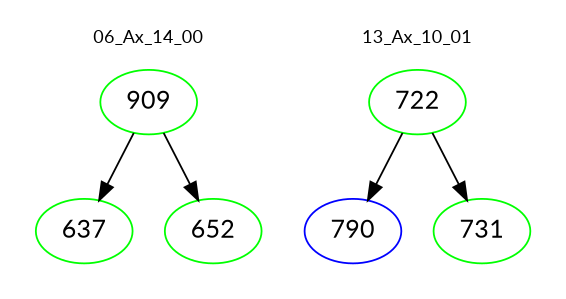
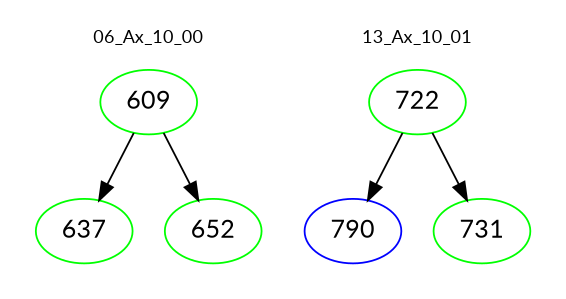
cluster "06_Ax_14_00": label "06_Ax_14_00" -> "06_Ax_10_00"
node "909": label "909" -> "609"
